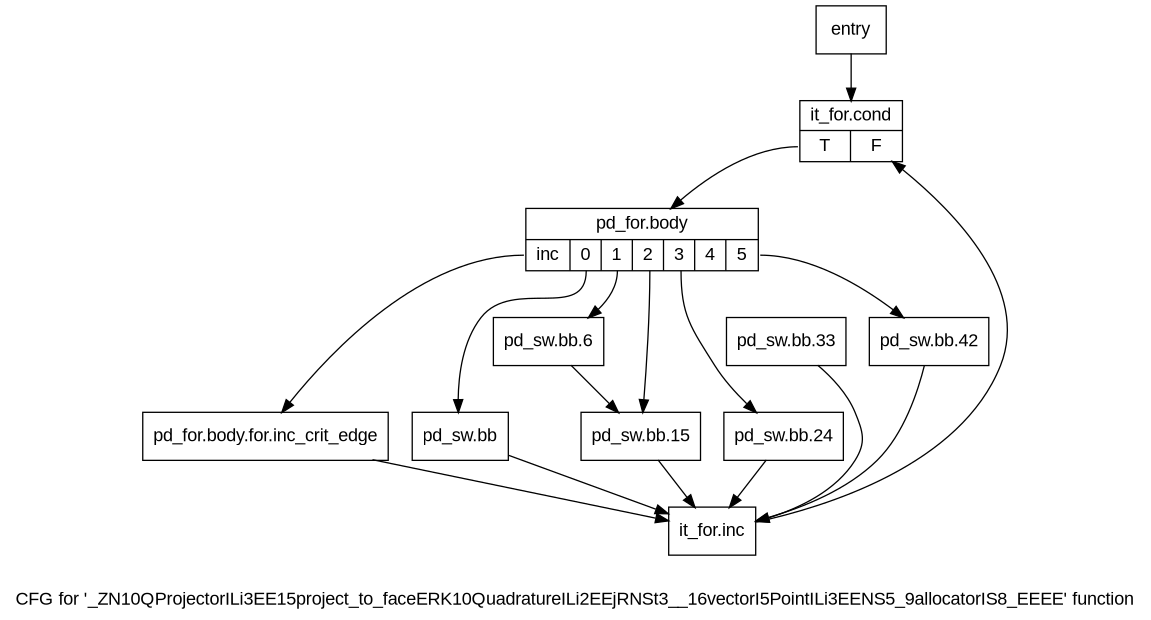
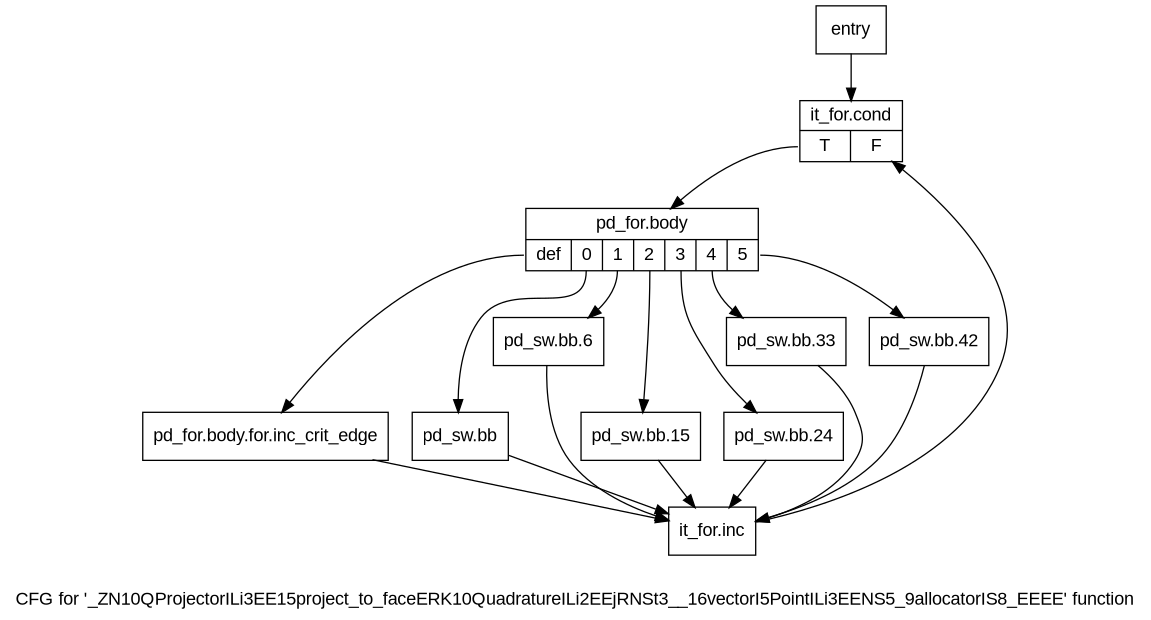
node "pd_for.body": text "inc" -> "def"
edge "pd_for.body" -> "pd_sw.bb.33": added
edge "pd_sw.bb.6" -> "pd_sw.bb.15": now "pd_sw.bb.6" -> "it_for.inc"
